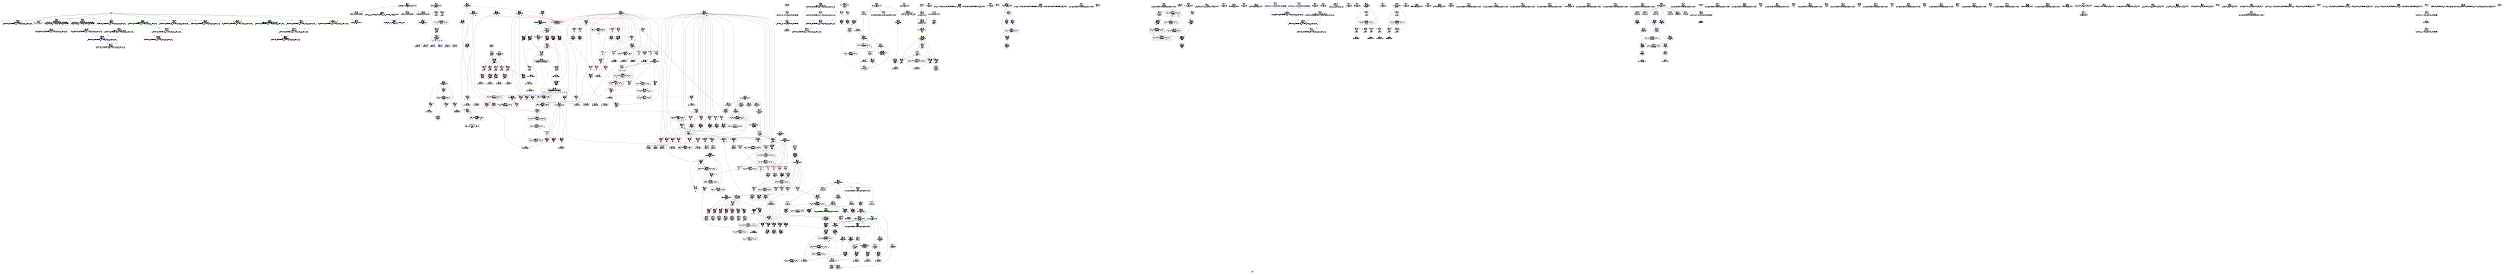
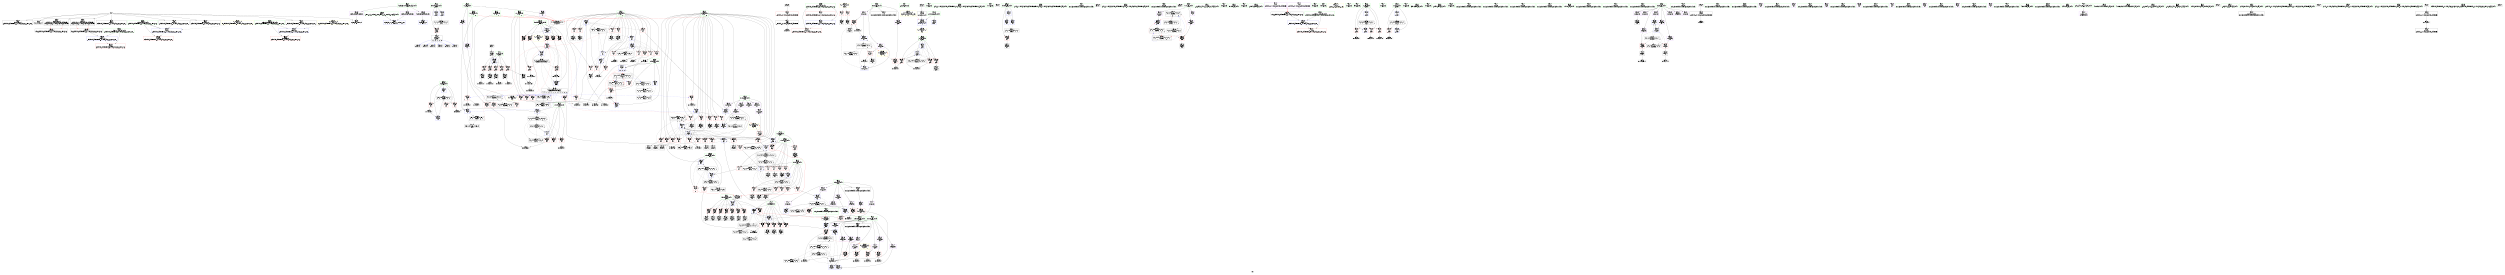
node "NodeID: 60": added
